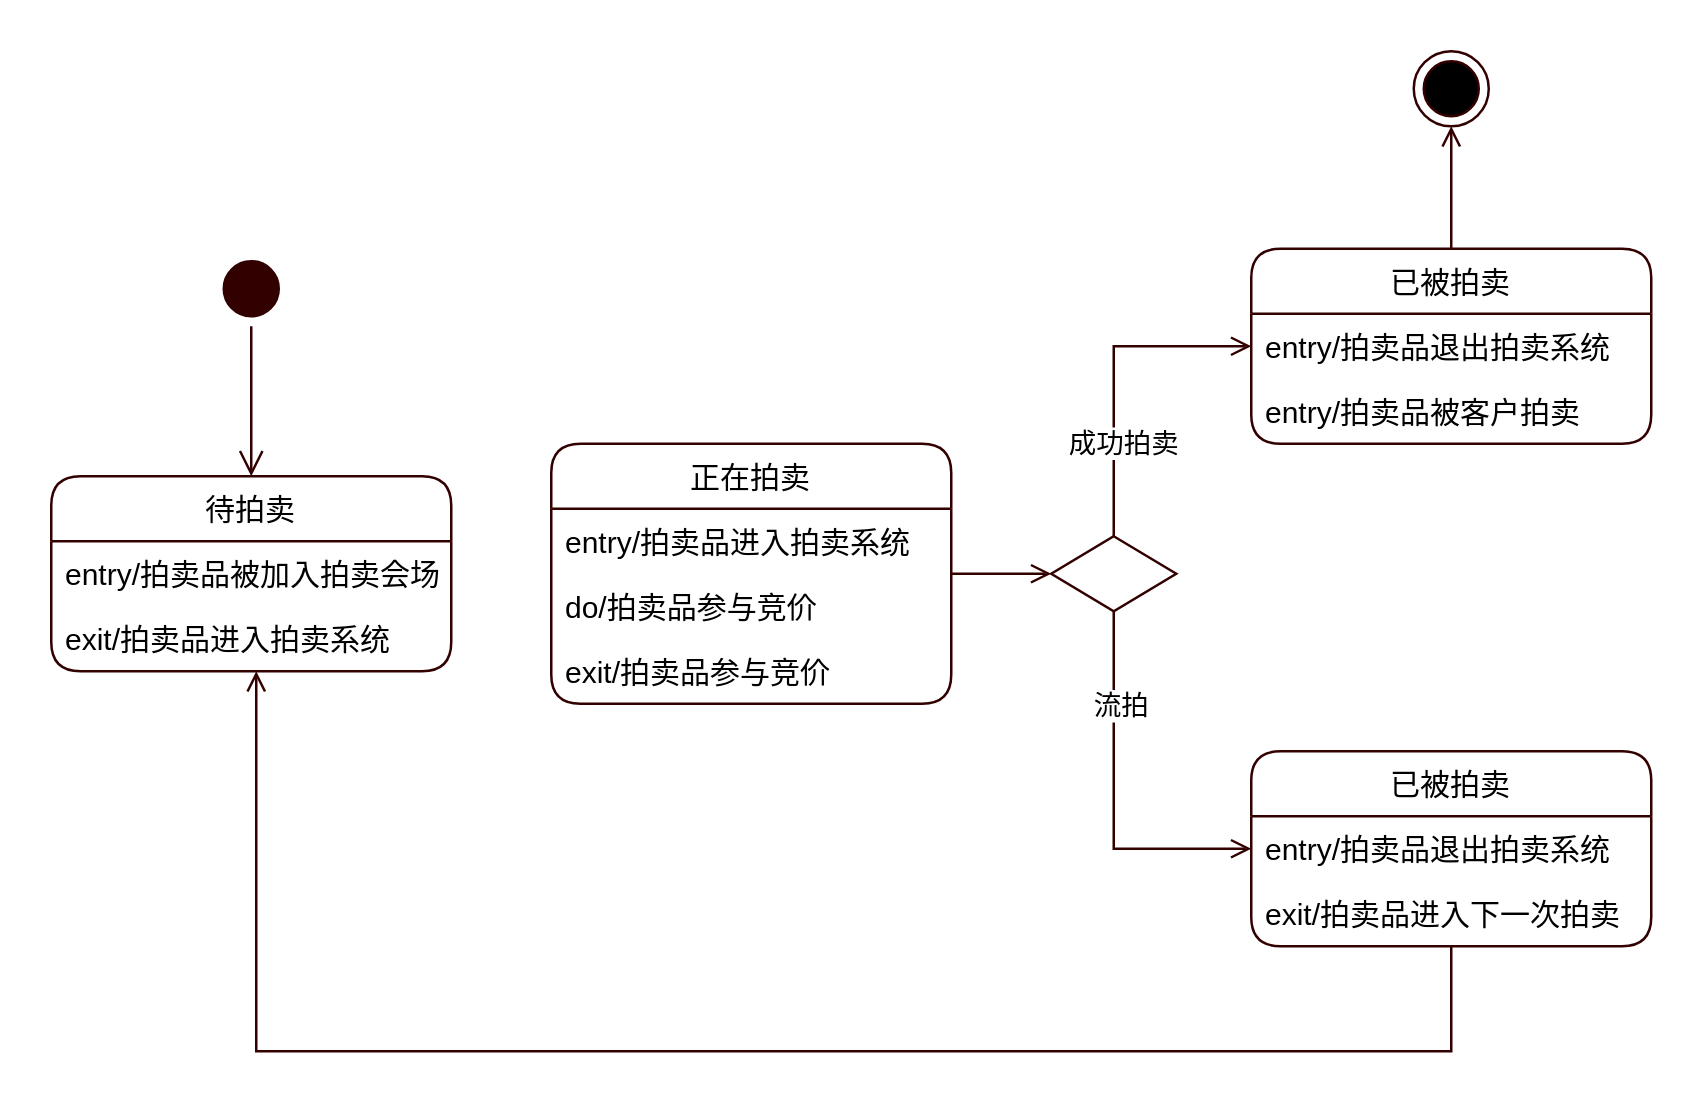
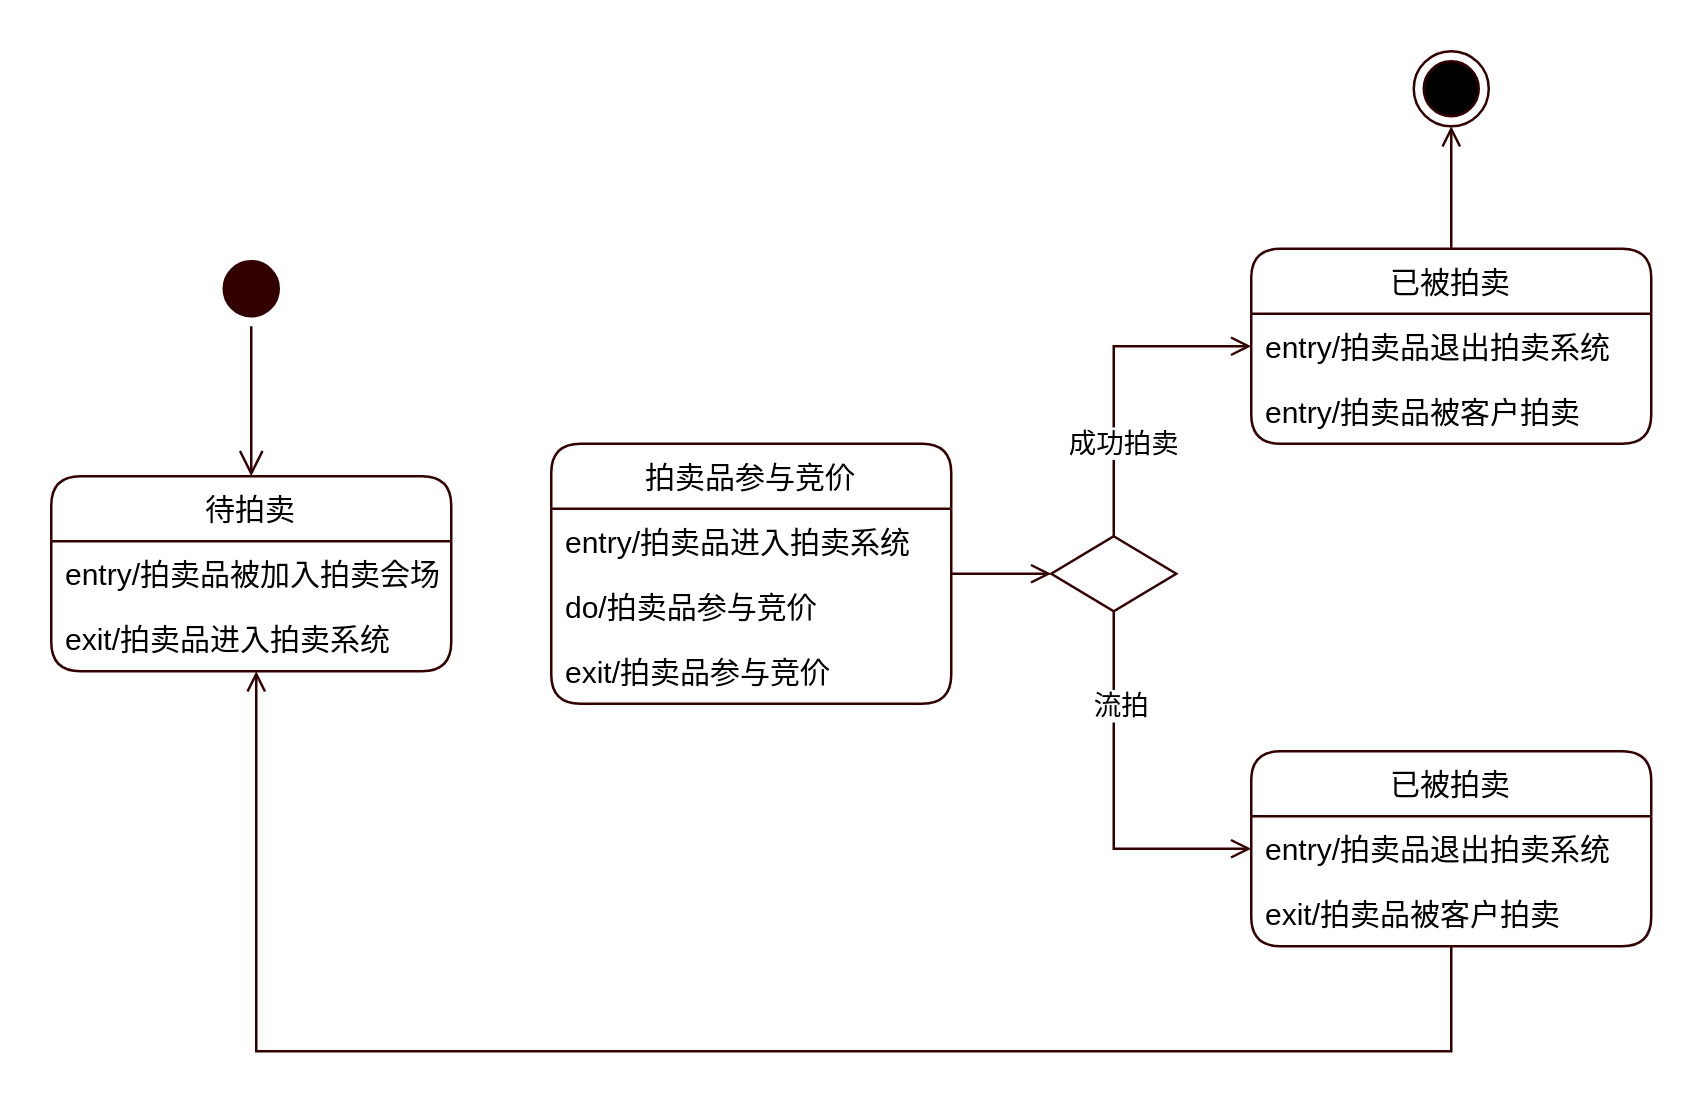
node "正在拍卖": label "正在拍卖" -> "拍卖品参与竞价"
node "exit/拍卖品进入下一次拍卖": label "exit/拍卖品进入下一次拍卖" -> "exit/拍卖品被客户拍卖"
